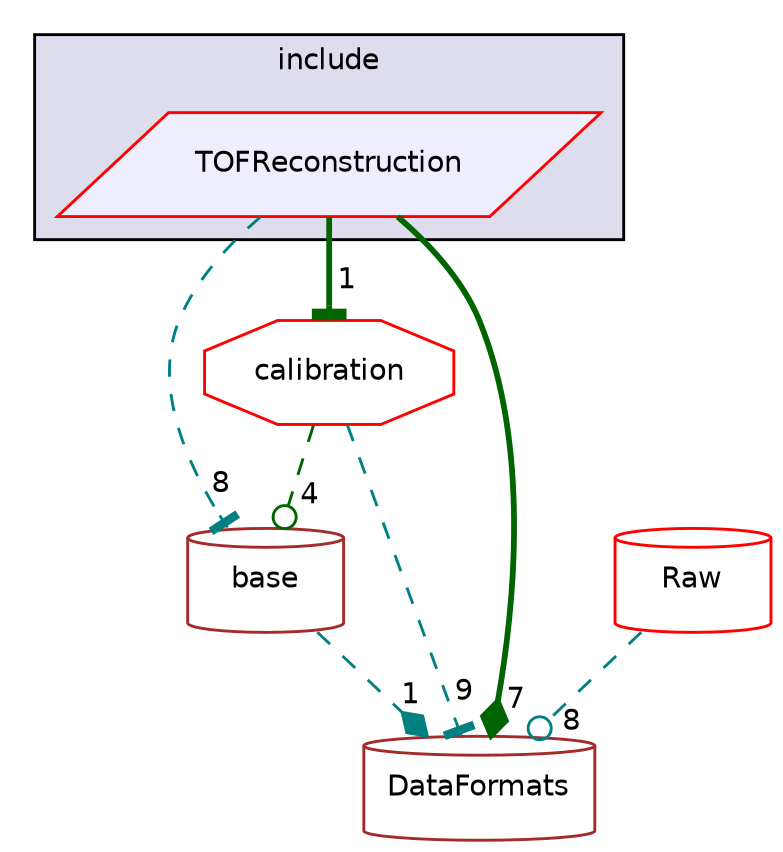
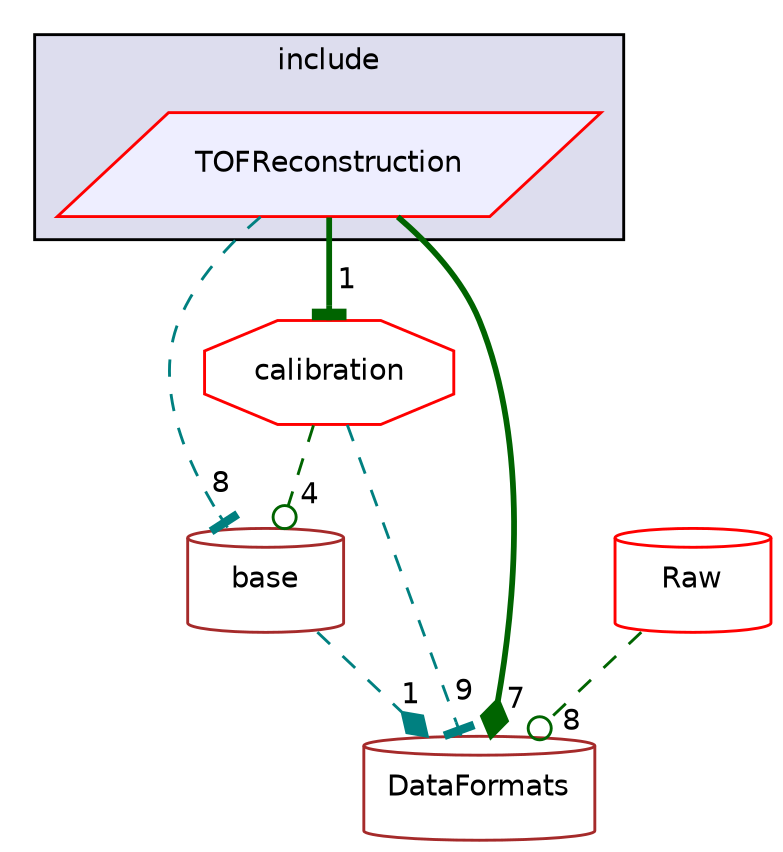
edge "Raw" -> "DataFormats": color teal -> darkgreen
